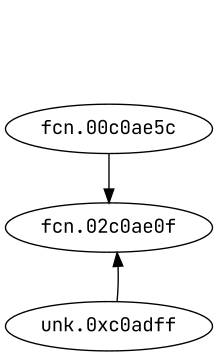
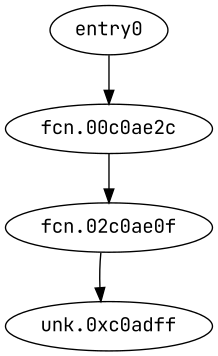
node "entry0": added
node "fcn.00c0ae5c": label "fcn.00c0ae5c" -> "fcn.00c0ae2c"
edge "unk.0xc0adff" -> "fcn.02c0ae0f": reversed
